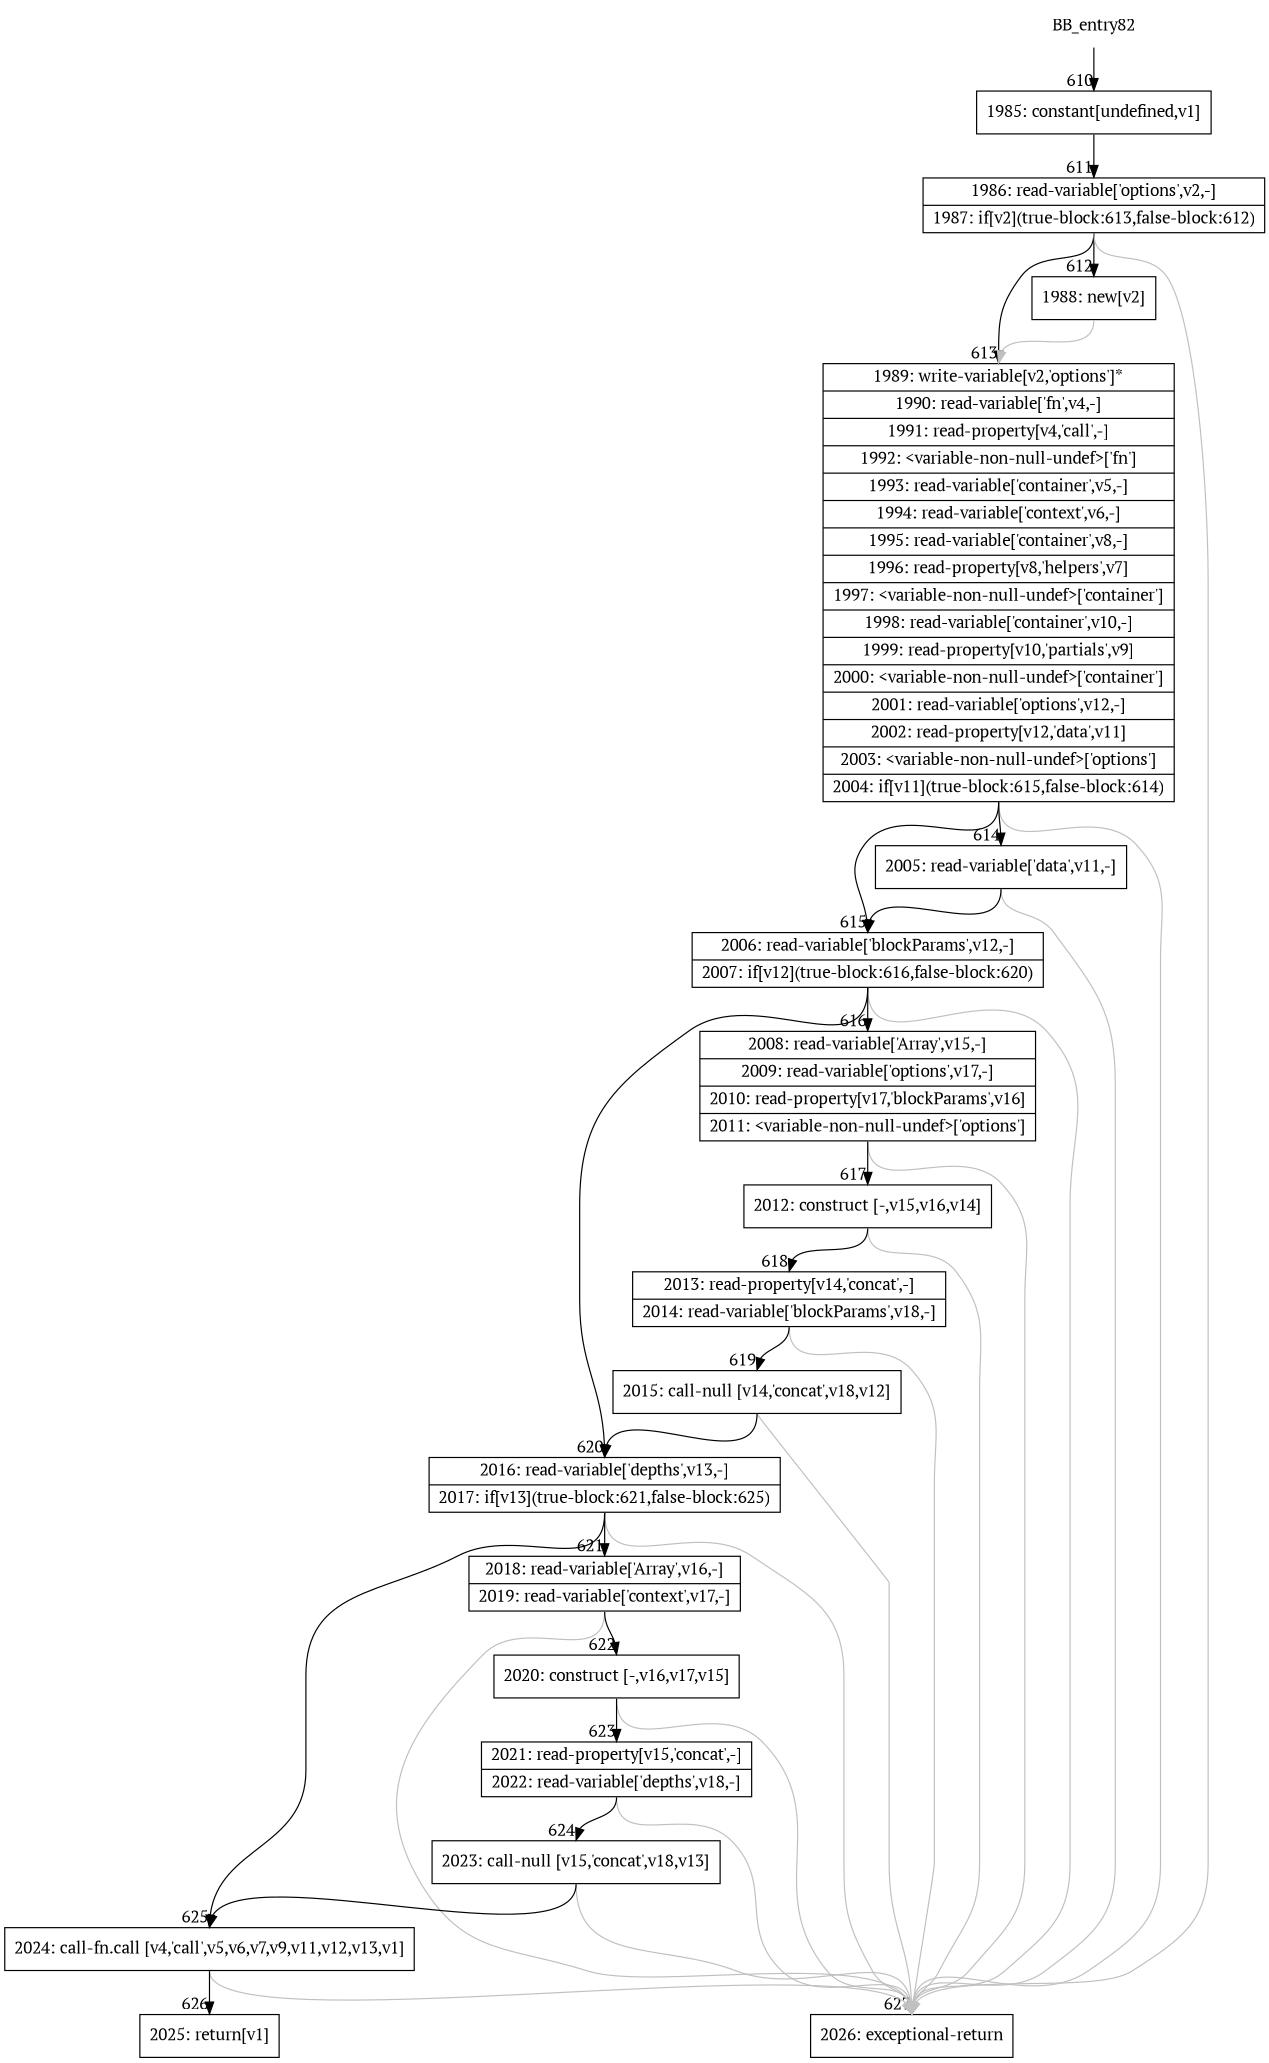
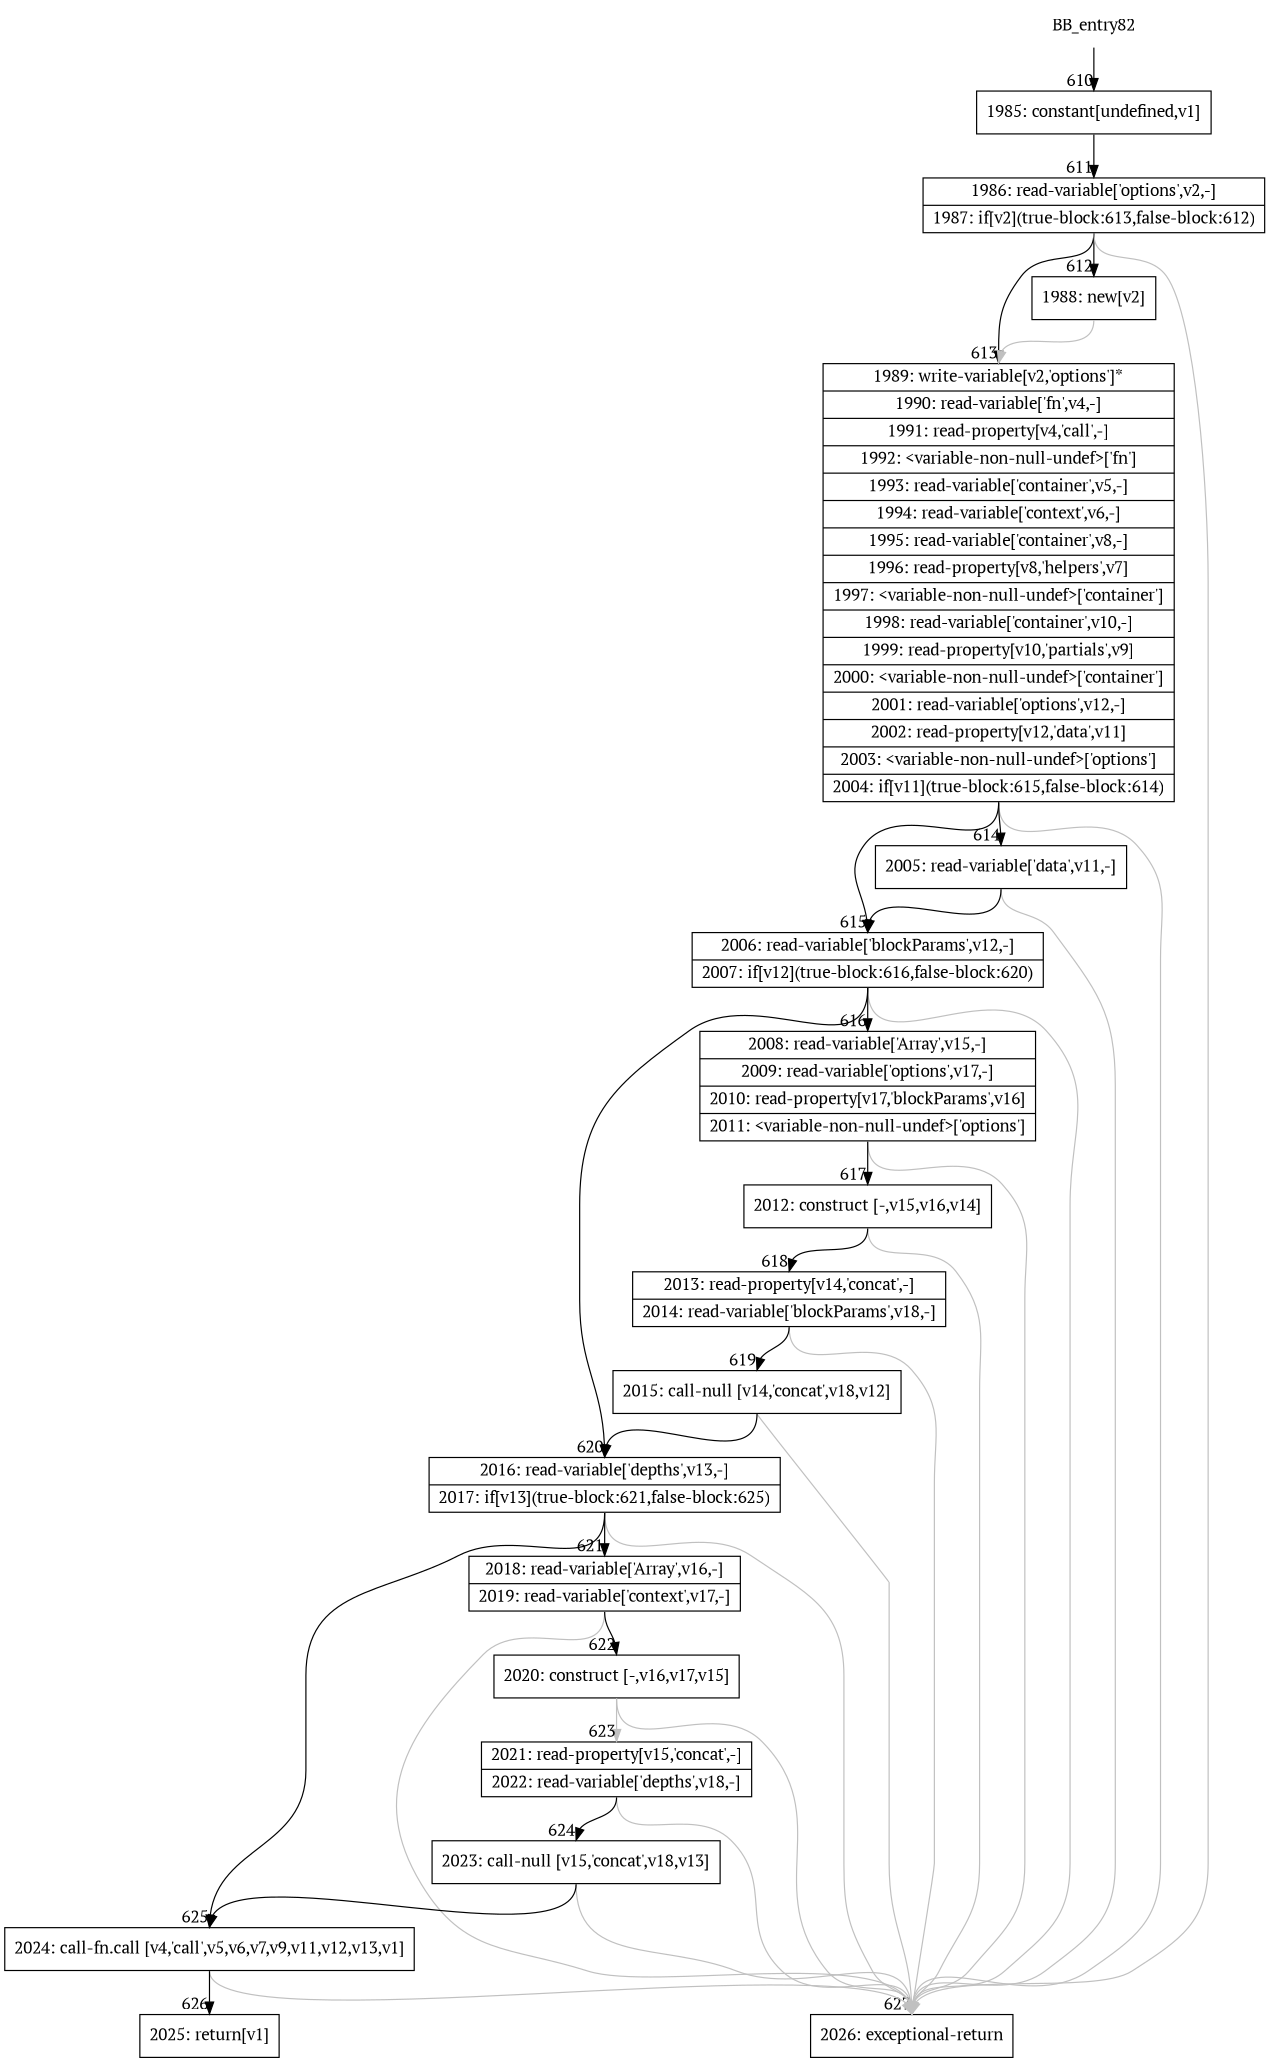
edge "2020: construct [-,v16,v17,v15]" -> "2021: read-property[v15,'concat',-]": color black -> gray
